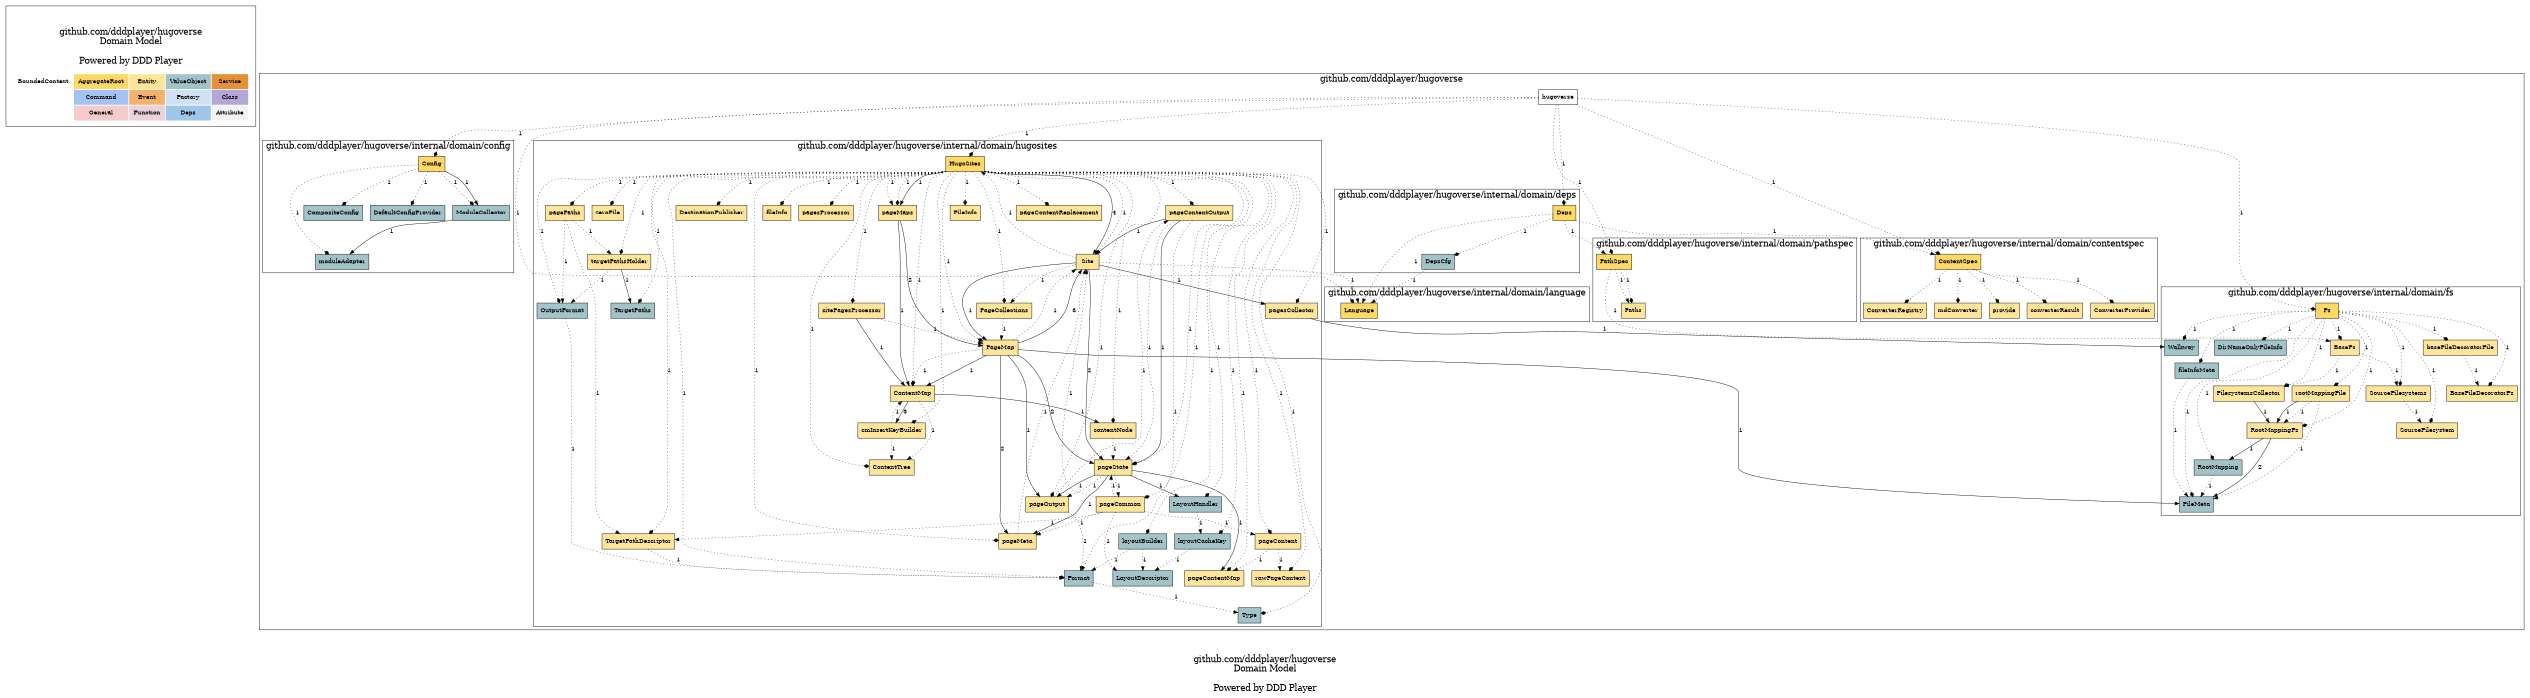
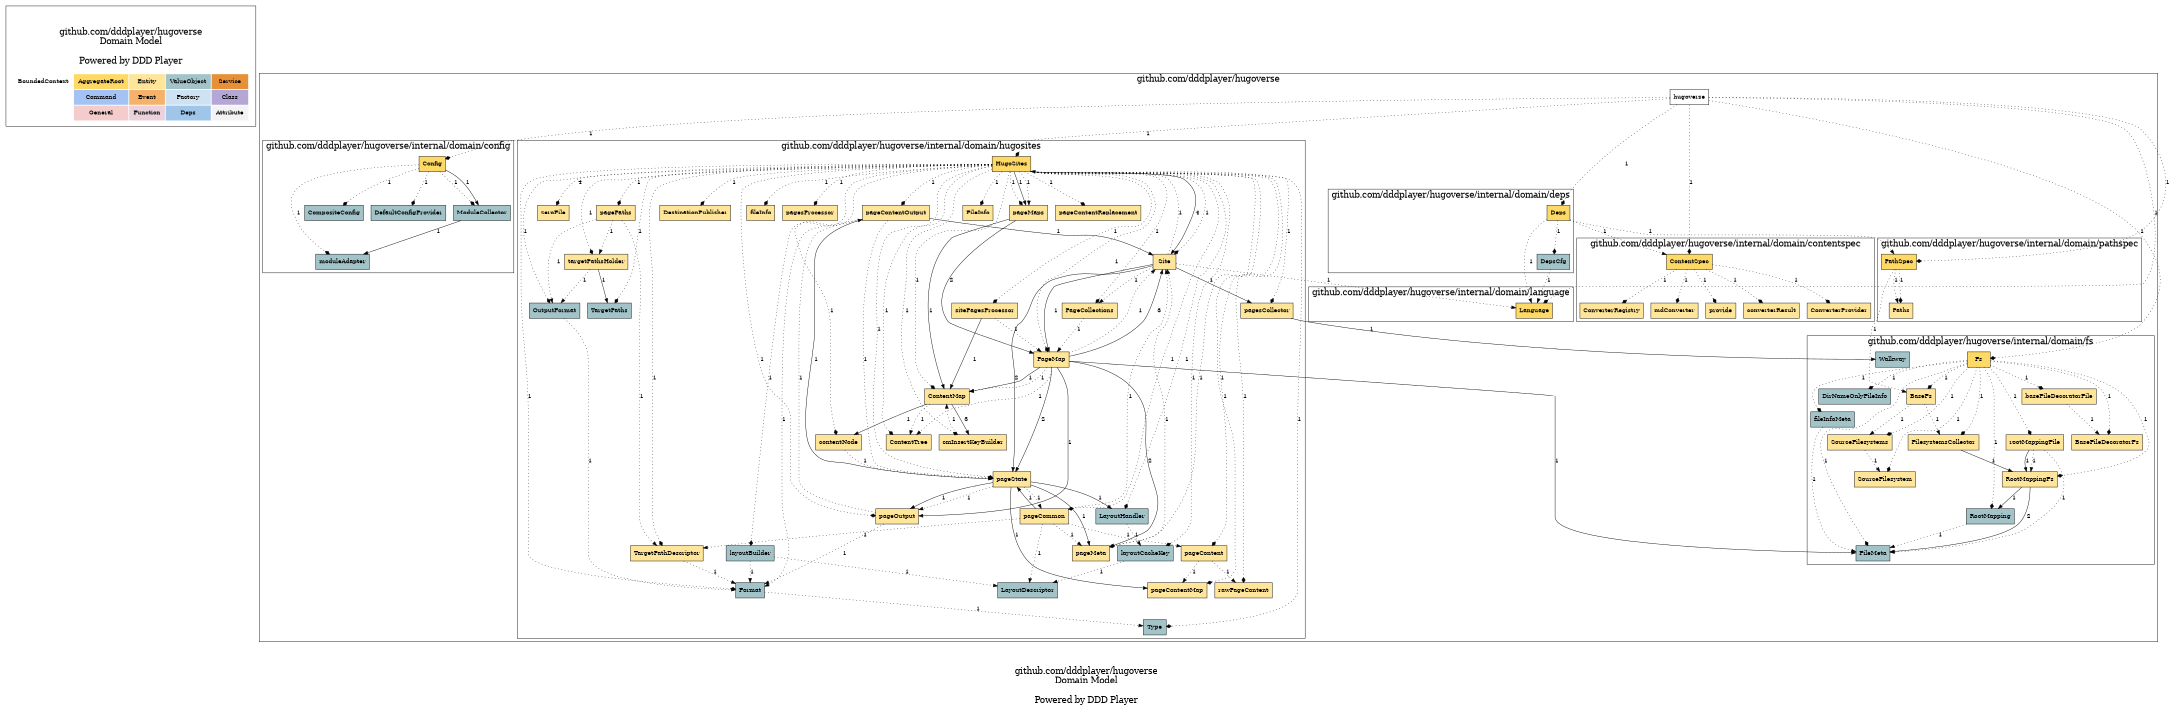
edge "HugoSites" -> "zeroFile": label "1" -> "4"
edge "Fs" -> "Walkway": removed, label "1"
edge "cmInsertKeyBuilder" -> "ContentTree": now "PageMap" -> "ContentTree"
edge "pageCommon" -> "pageState": style dotted -> solid
